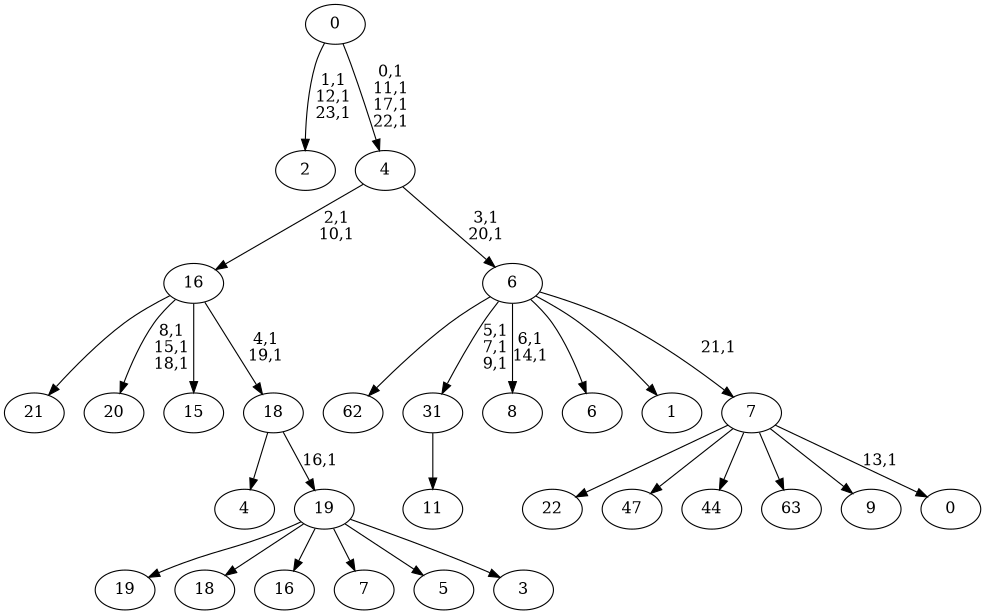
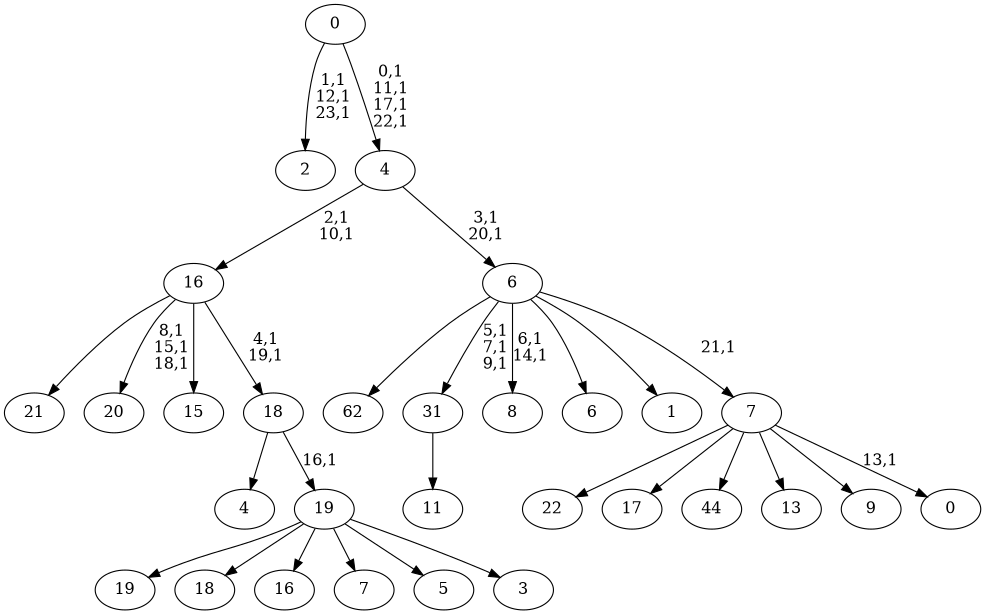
node "47": label "47" -> "17"
node "63": label "63" -> "13"
